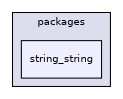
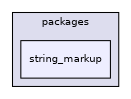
node "string_string": label "string_string" -> "string_markup"
